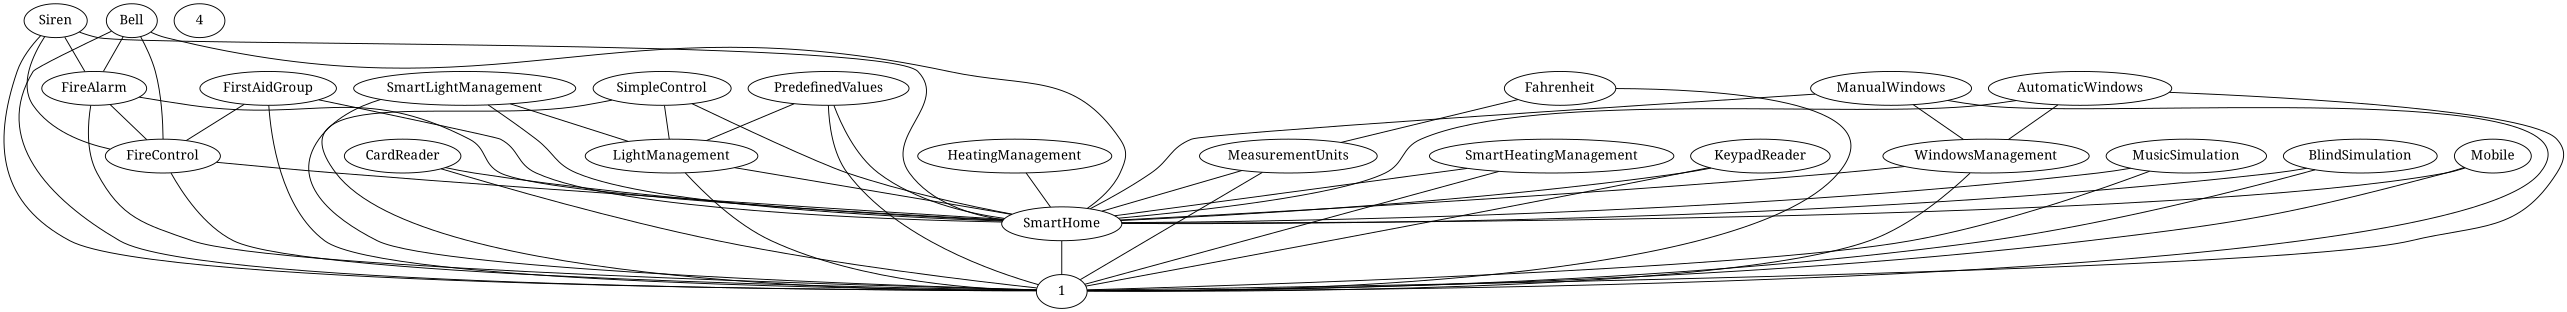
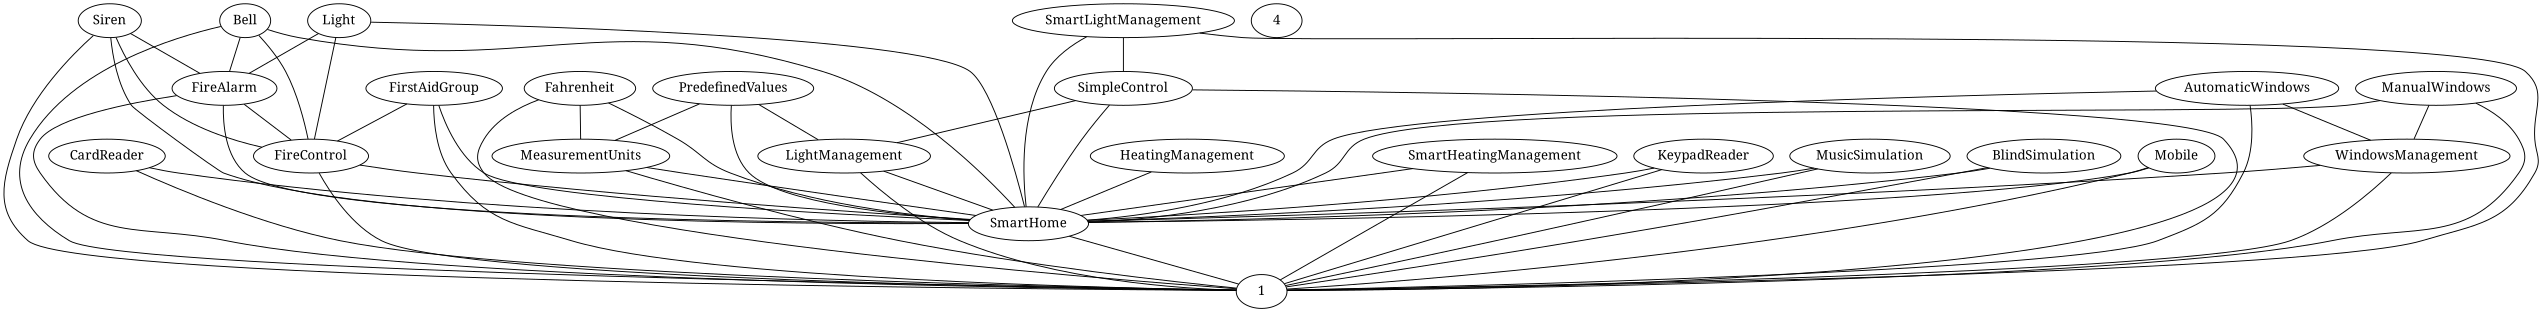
node "Light": added
edge "SmartLightManagement" -- "LightManagement": now "SmartLightManagement" -- "SimpleControl"
edge "Fahrenheit" -- "SmartHome": added
edge "PredefinedValues" -- "1": now "PredefinedValues" -- "MeasurementUnits"
